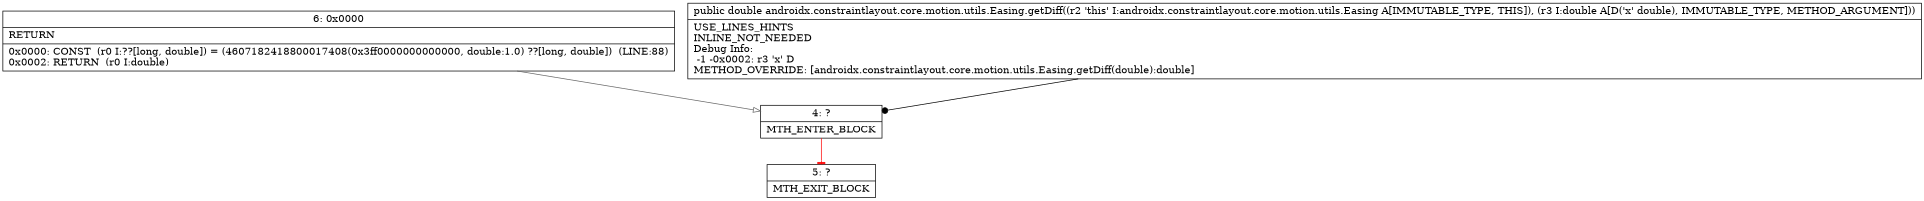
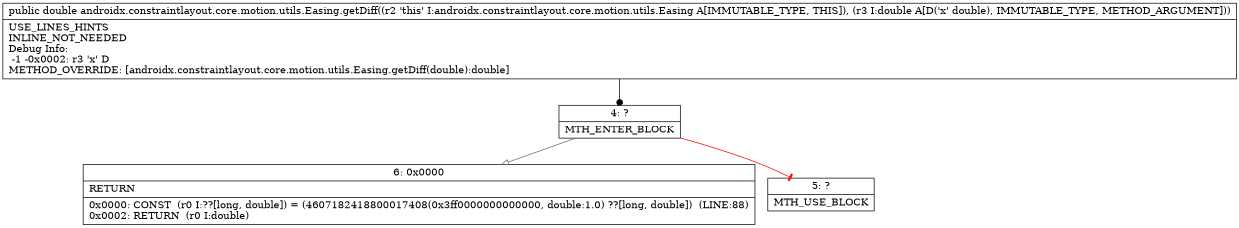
edge "6: 0x0000" -> "4: ?": reversed
node "5: ?": text "MTH_EXIT_BLOCK" -> "MTH_USE_BLOCK"
